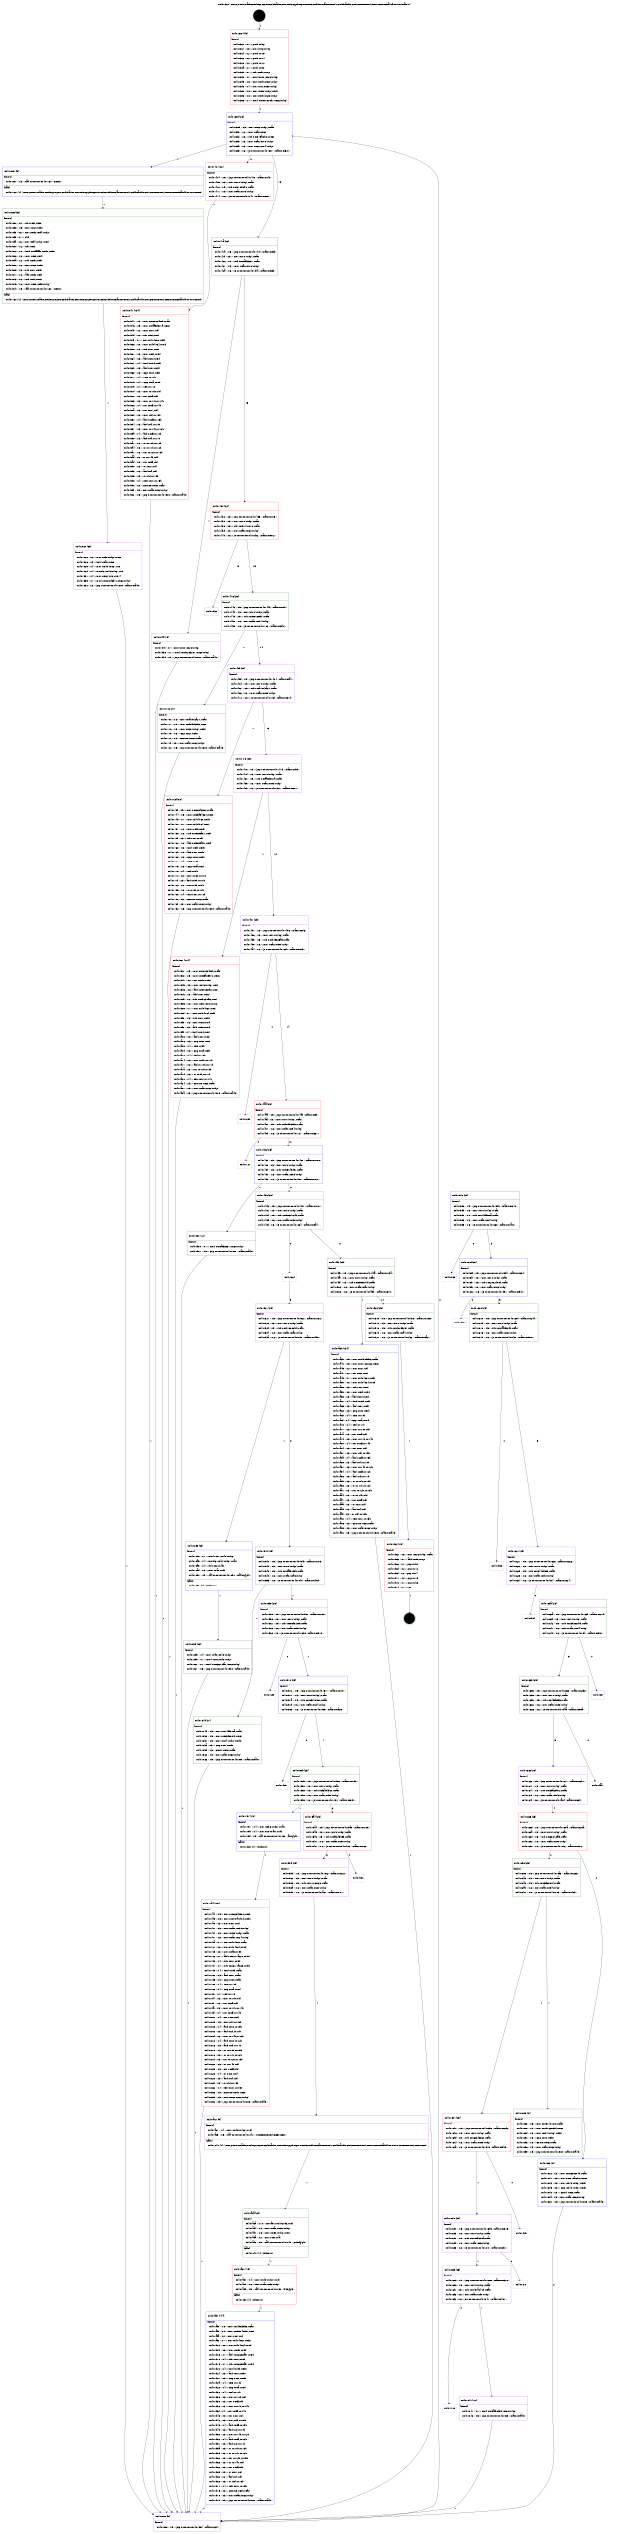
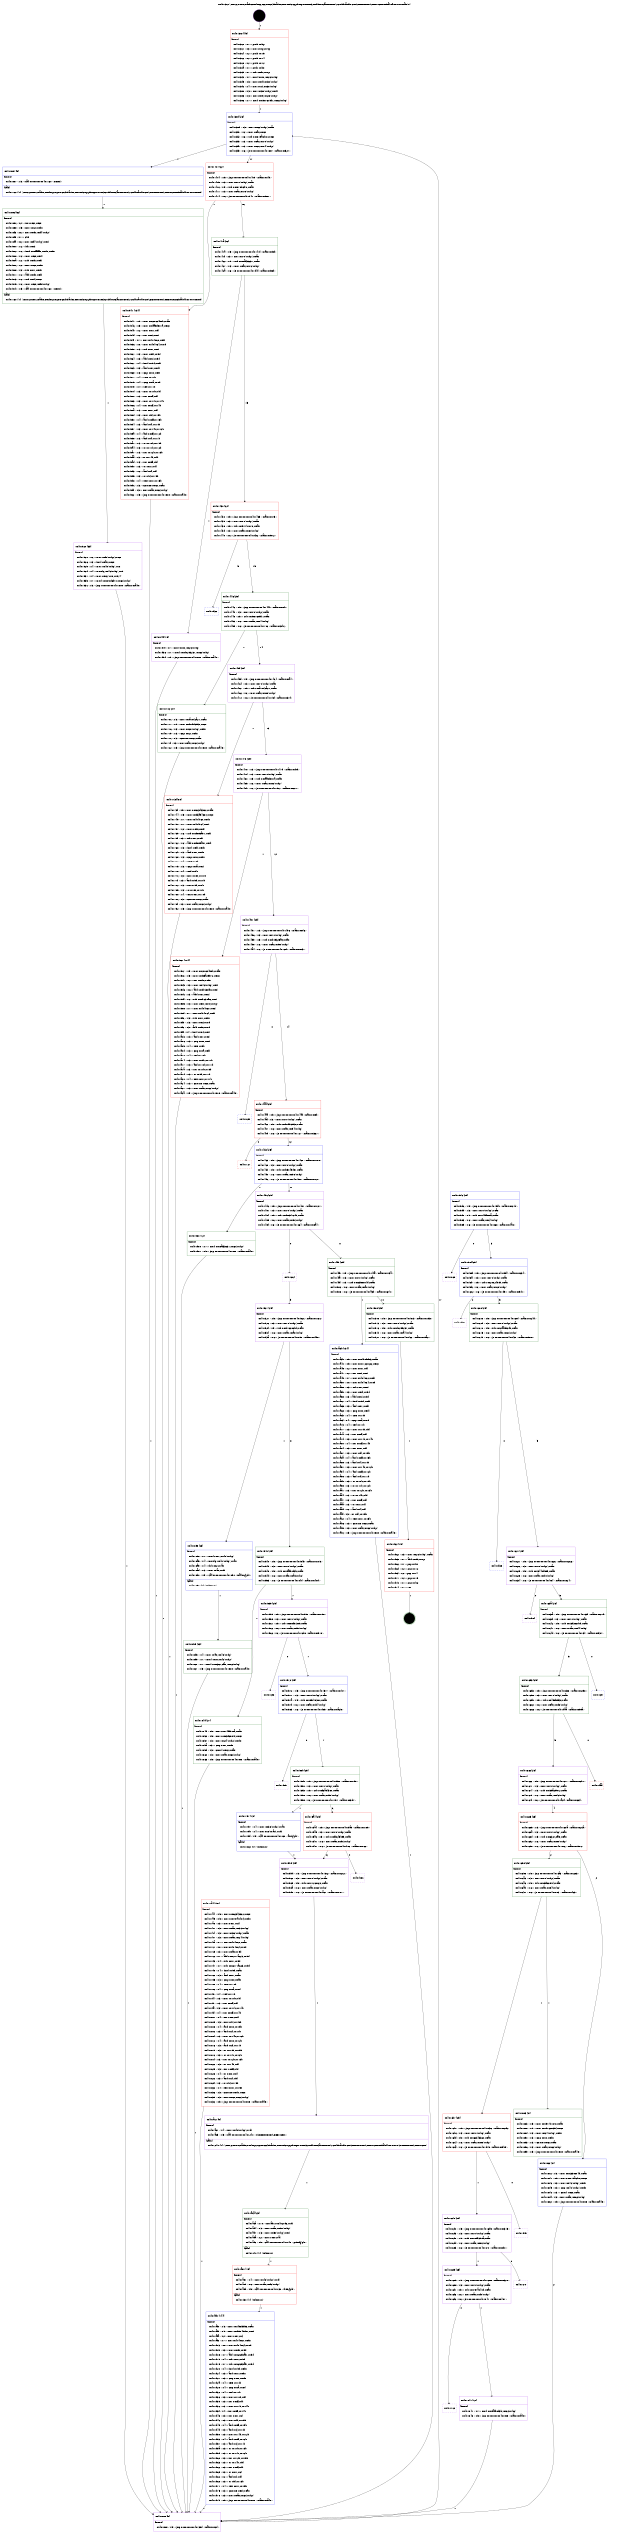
edge "0x4013ed [23]" -> "0x40141a [22]": now "0x401404 [22]" -> "0x40141a [22]"
edge "0x401621 [25]" -> "0x40163a [25]": added, label "5"
edge "0x401797 [13]" -> "0x4017a4 [157]": now "0x401797 [13]" -> "0x4015bd [25]"
